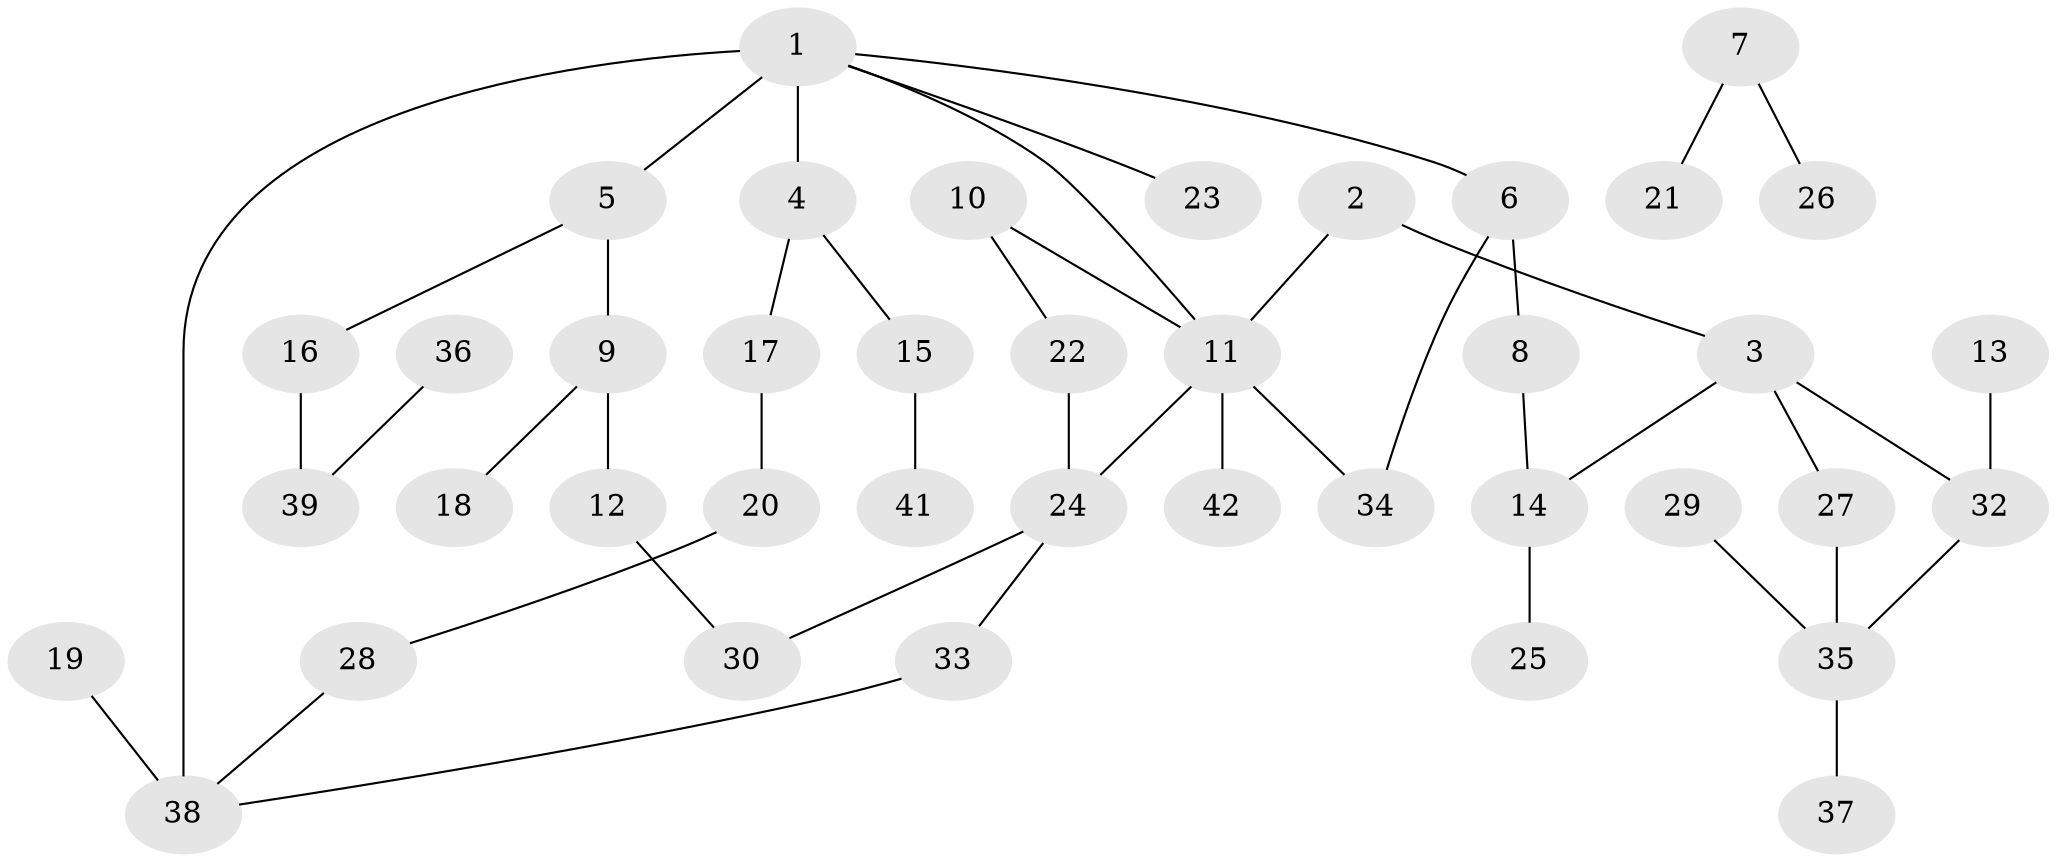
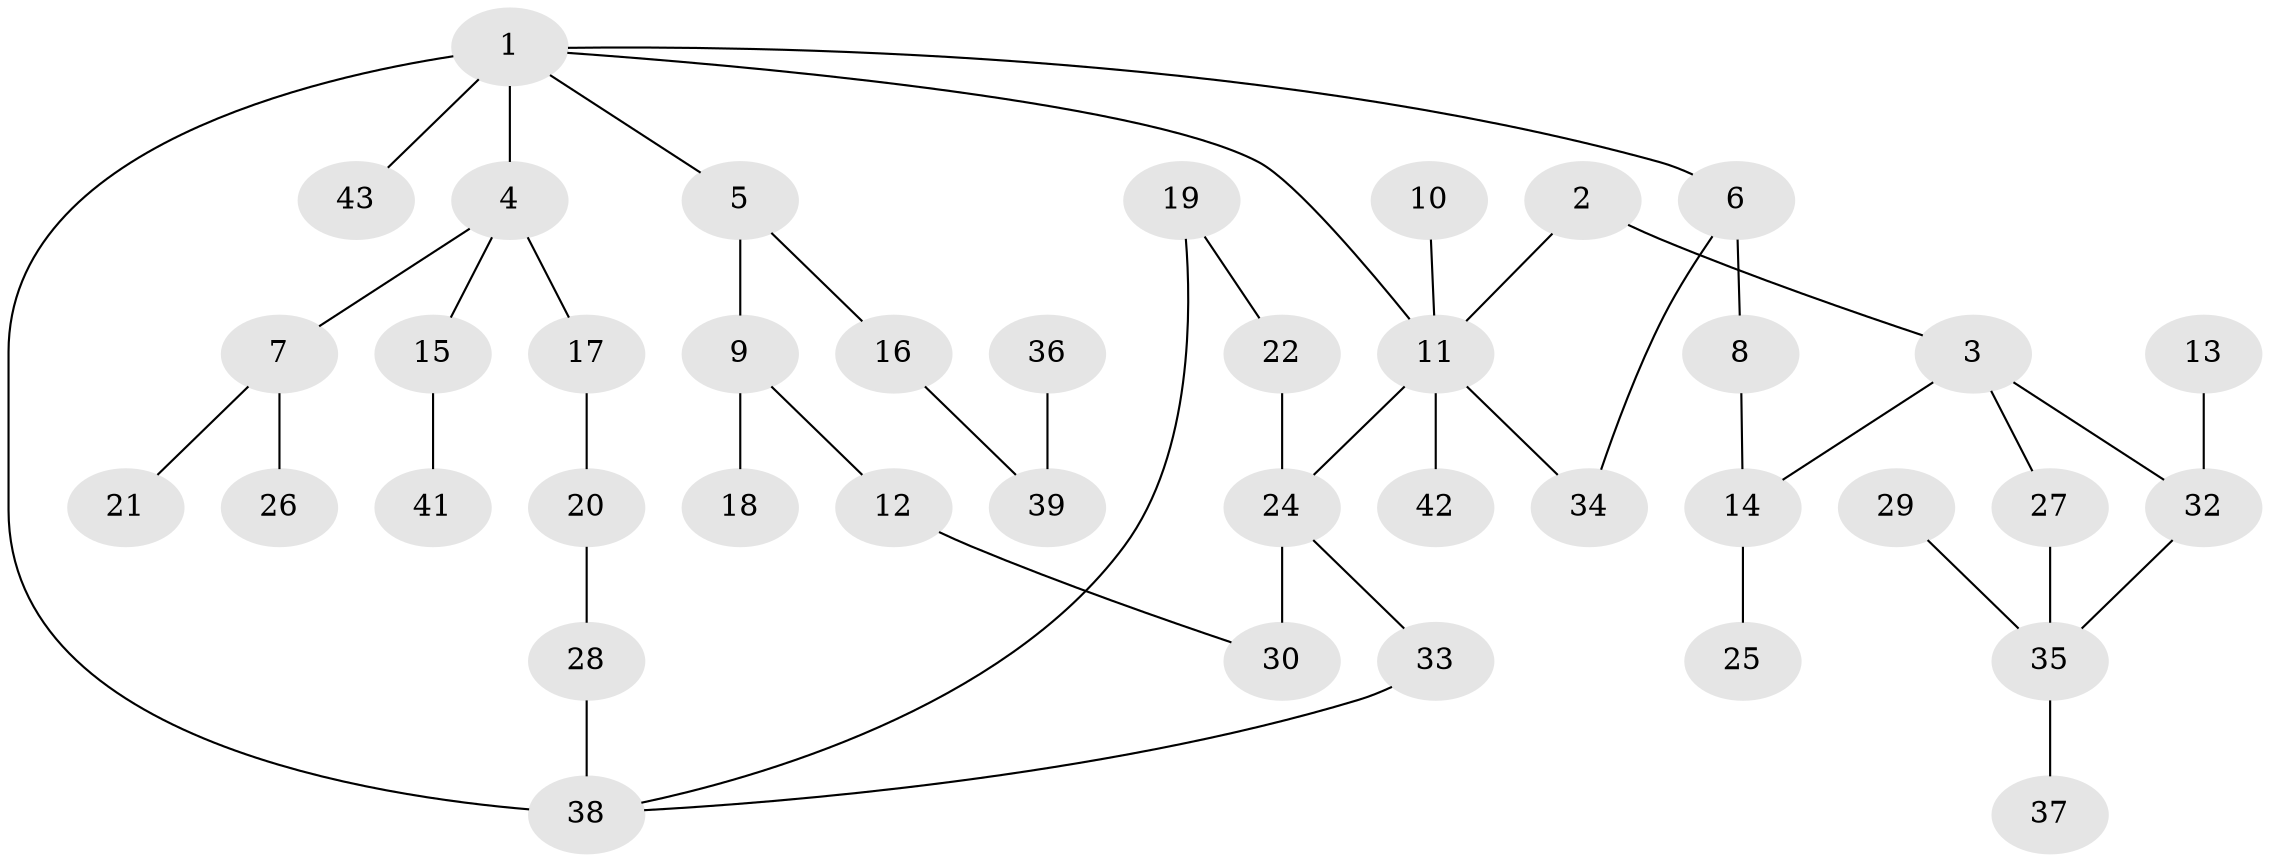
node "23": label "23" -> "43"
edge "4" -- "7": added
edge "10" -- "22": now "19" -- "22"
